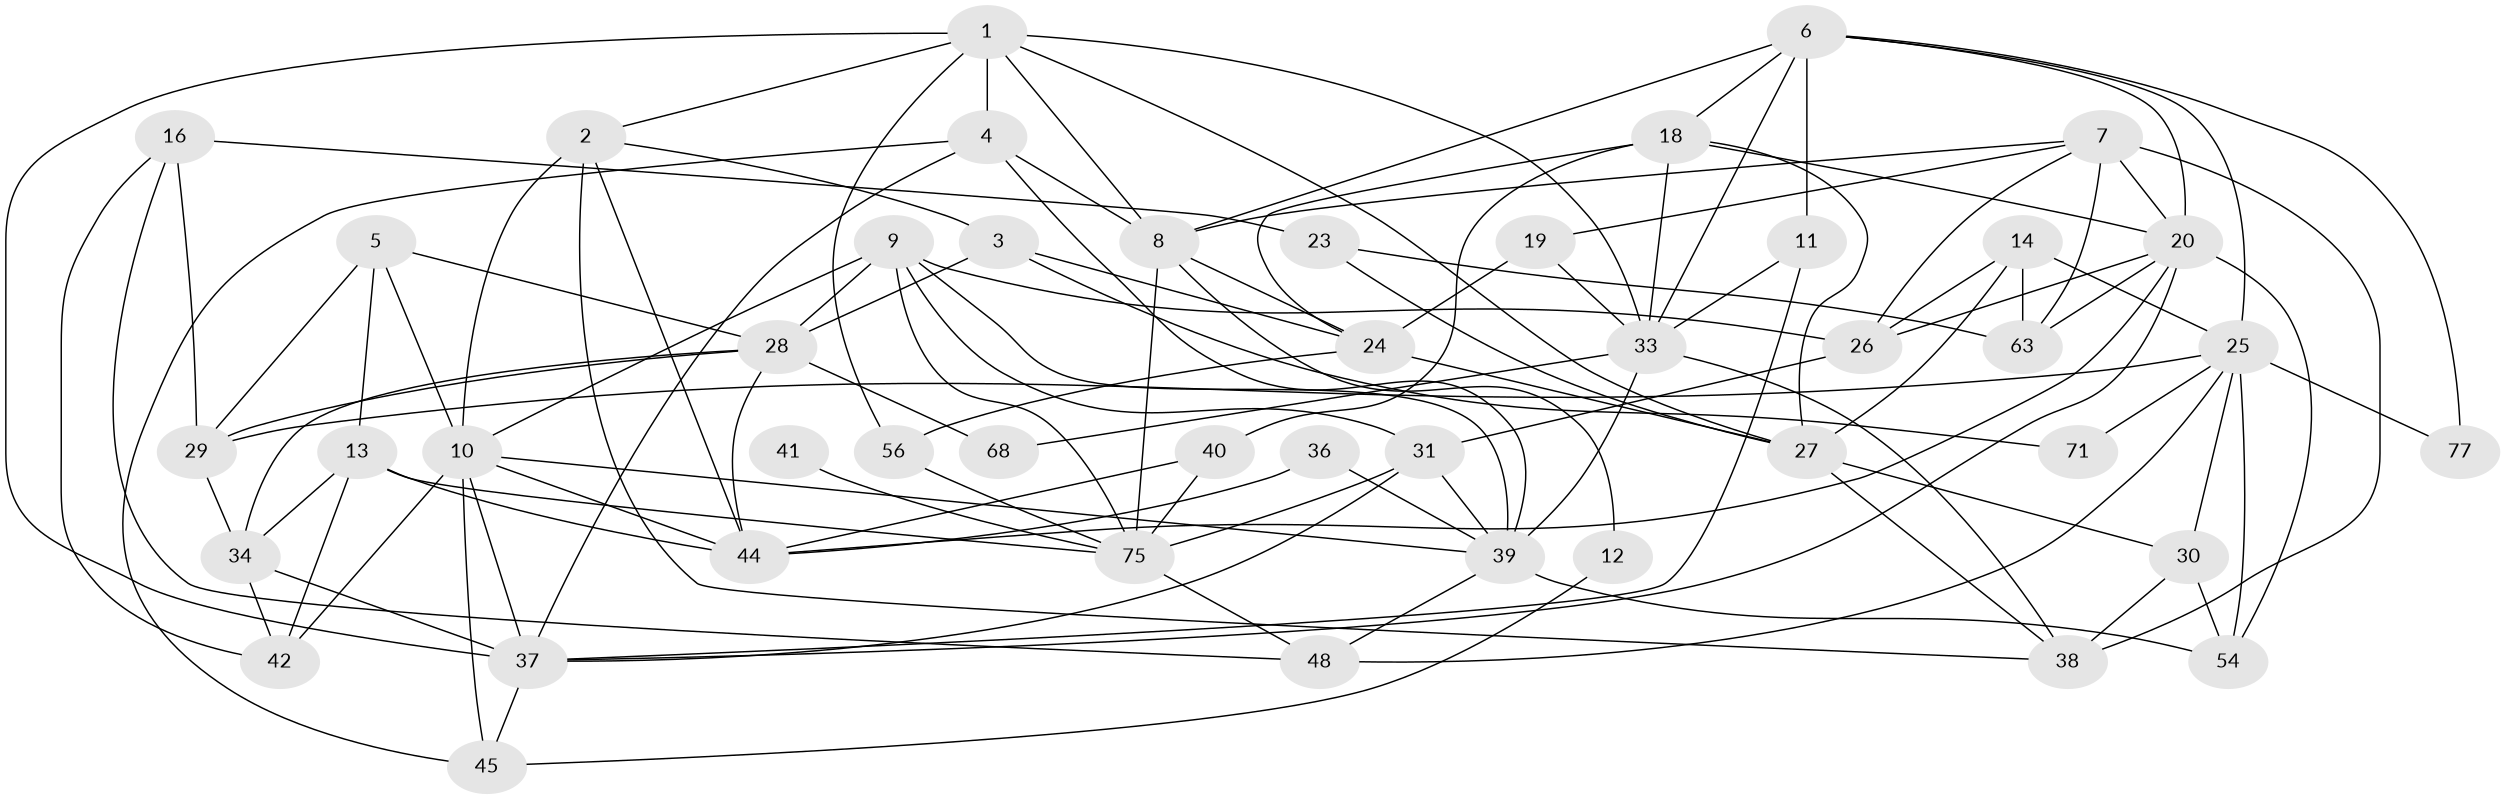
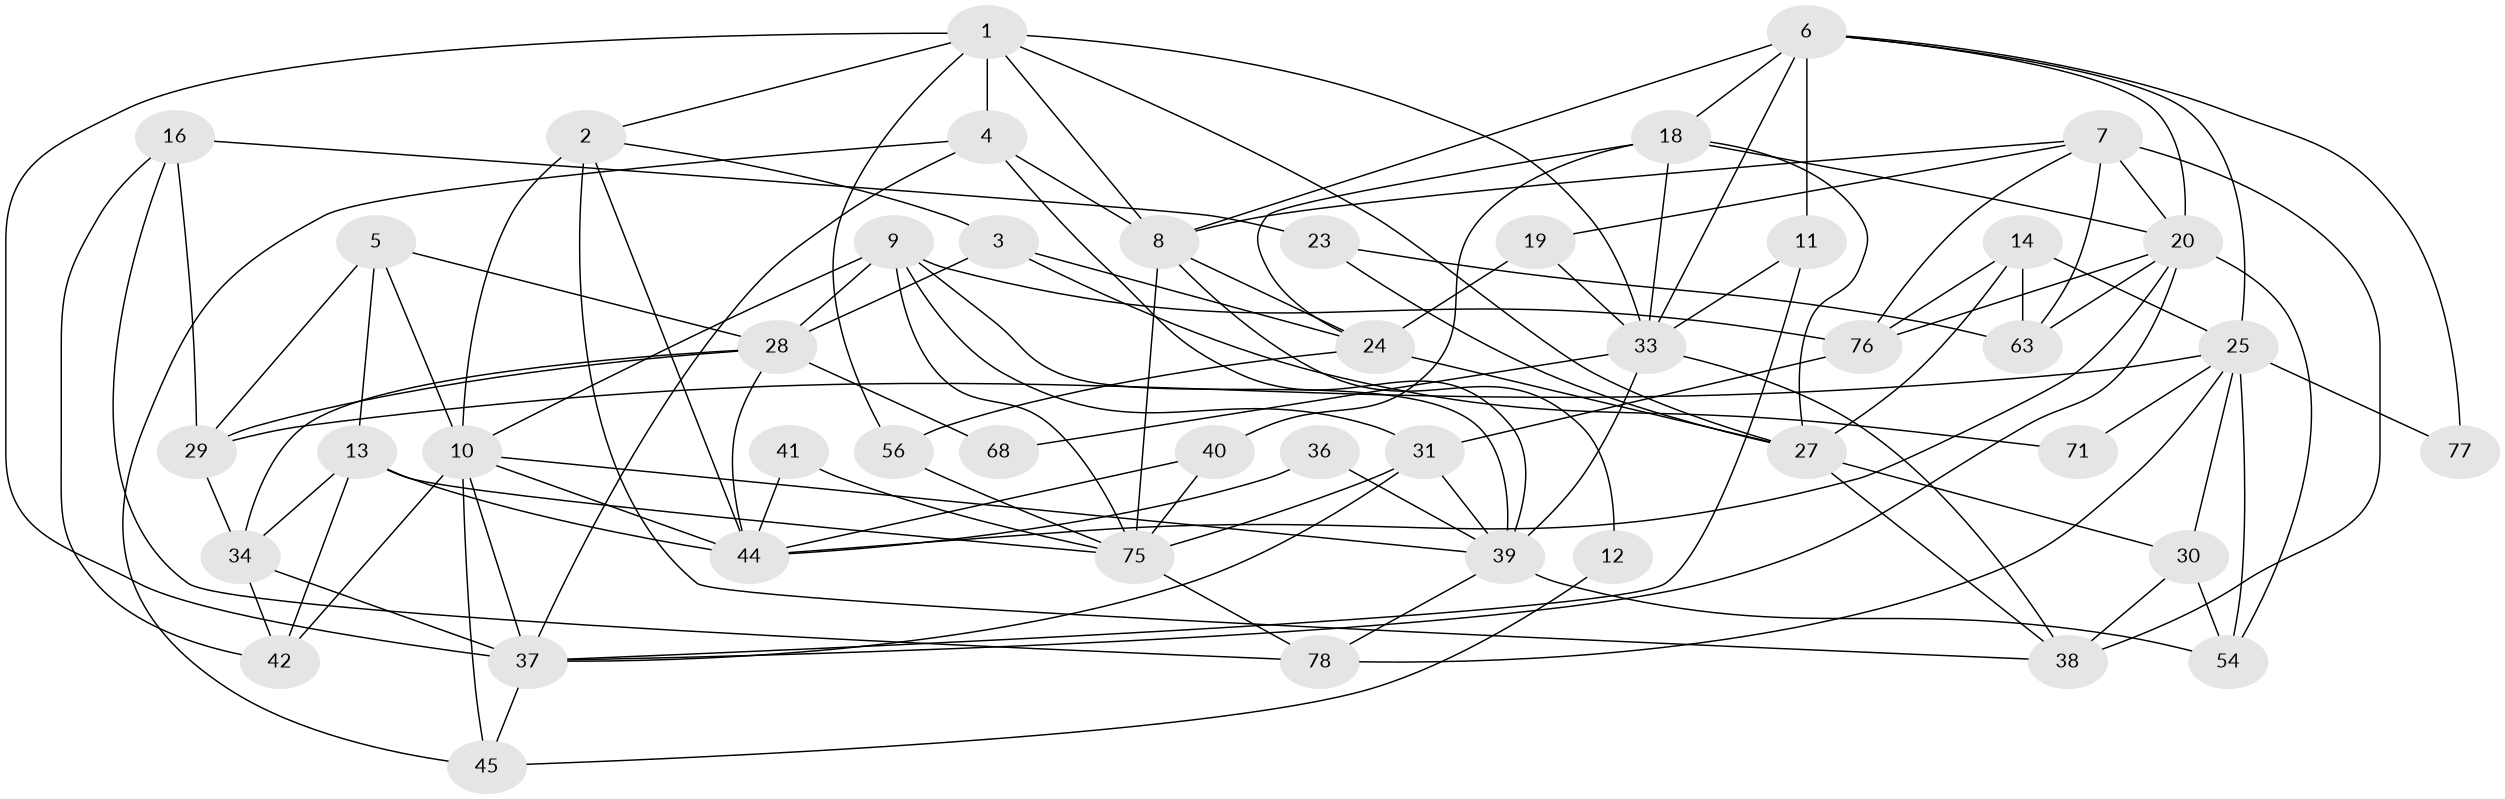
node "26": label "26" -> "76"
edge "41" -- "44": added
node "48": label "48" -> "78"
